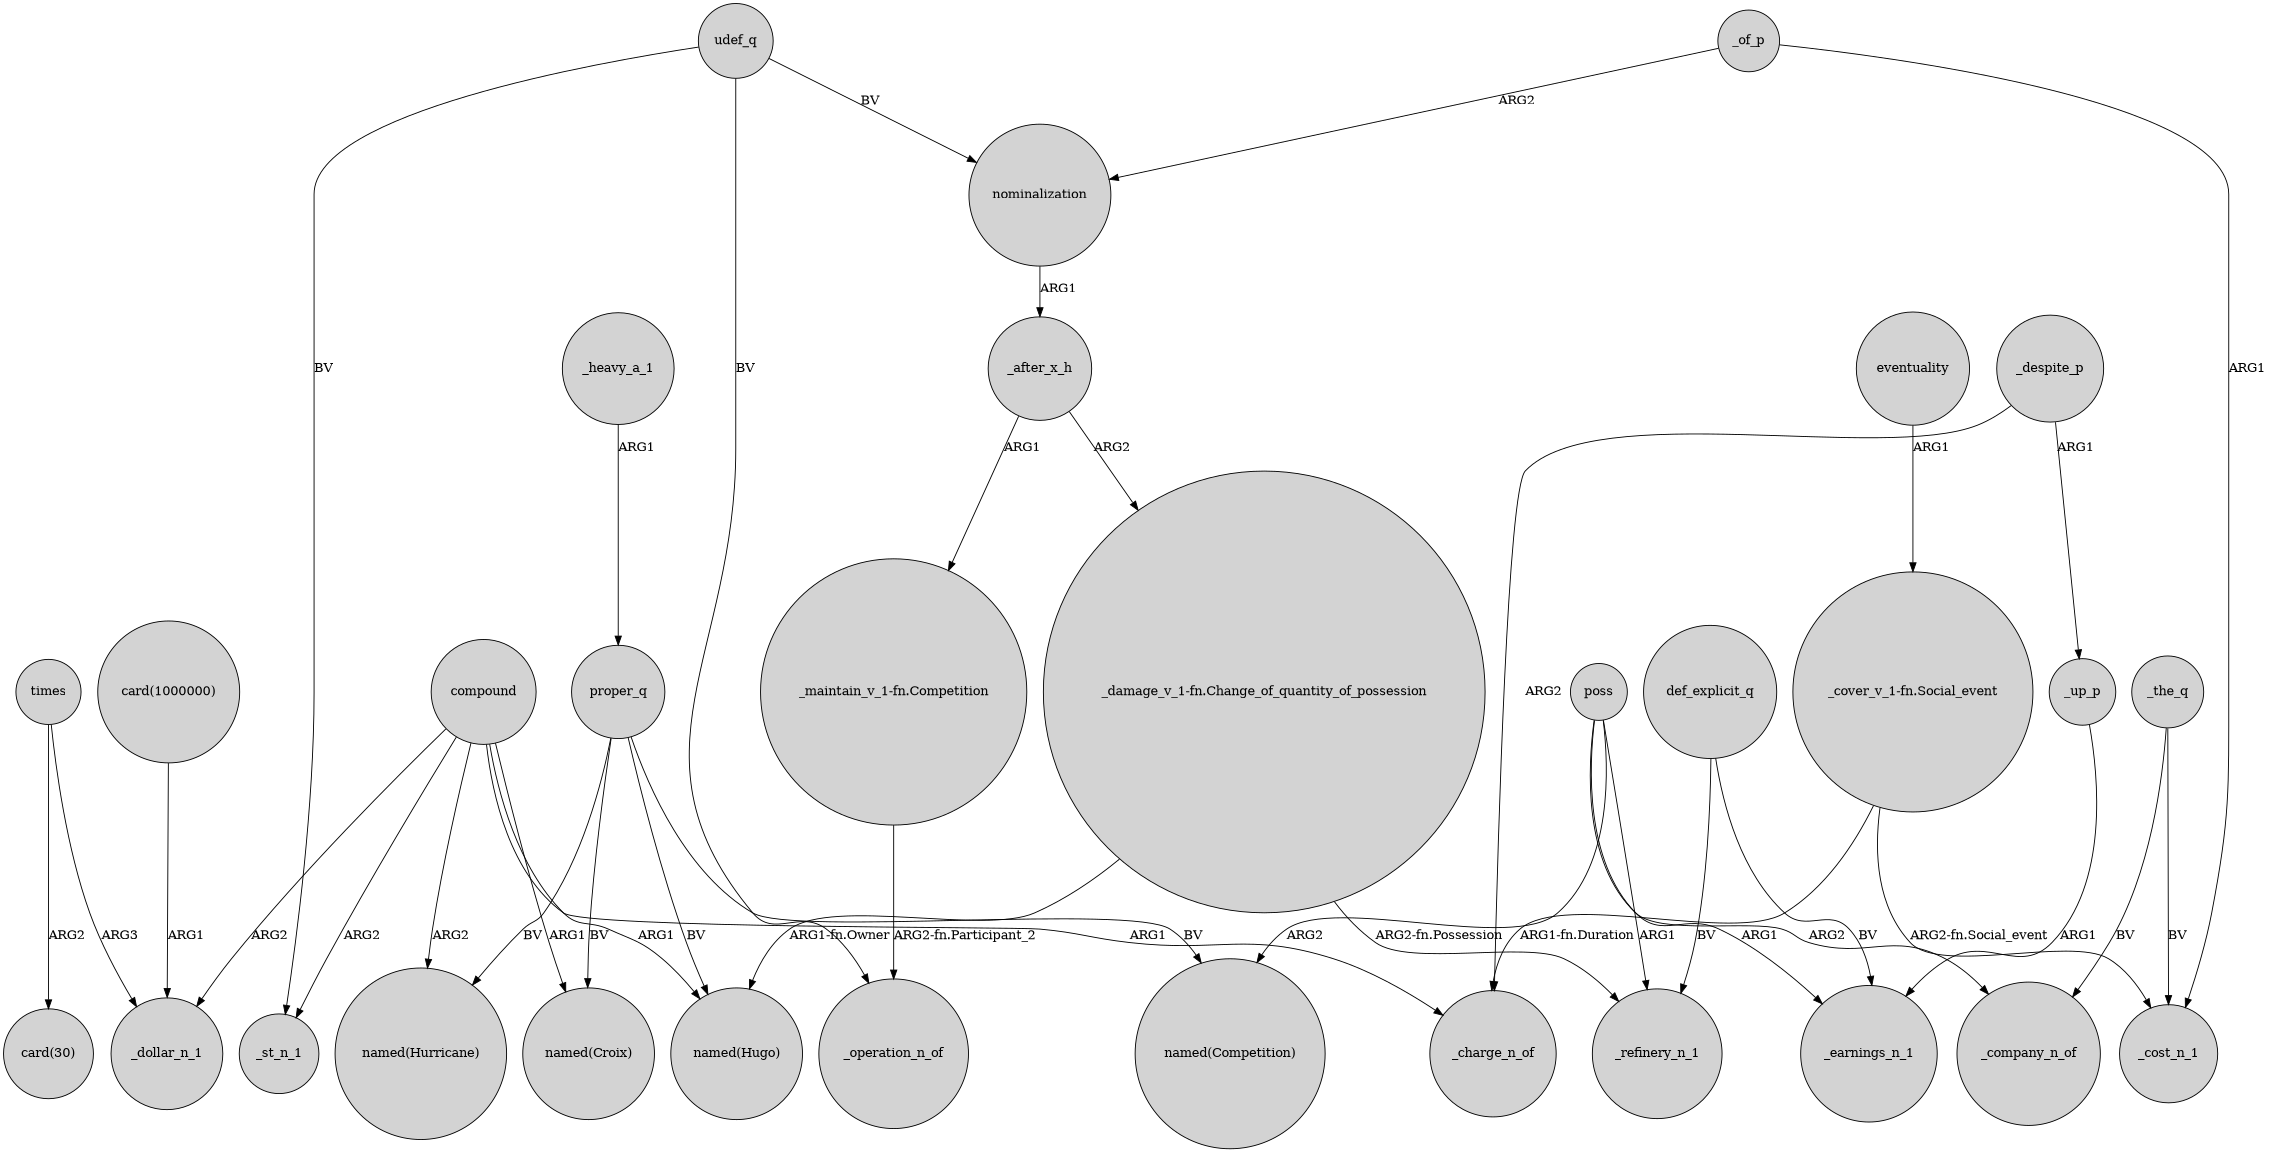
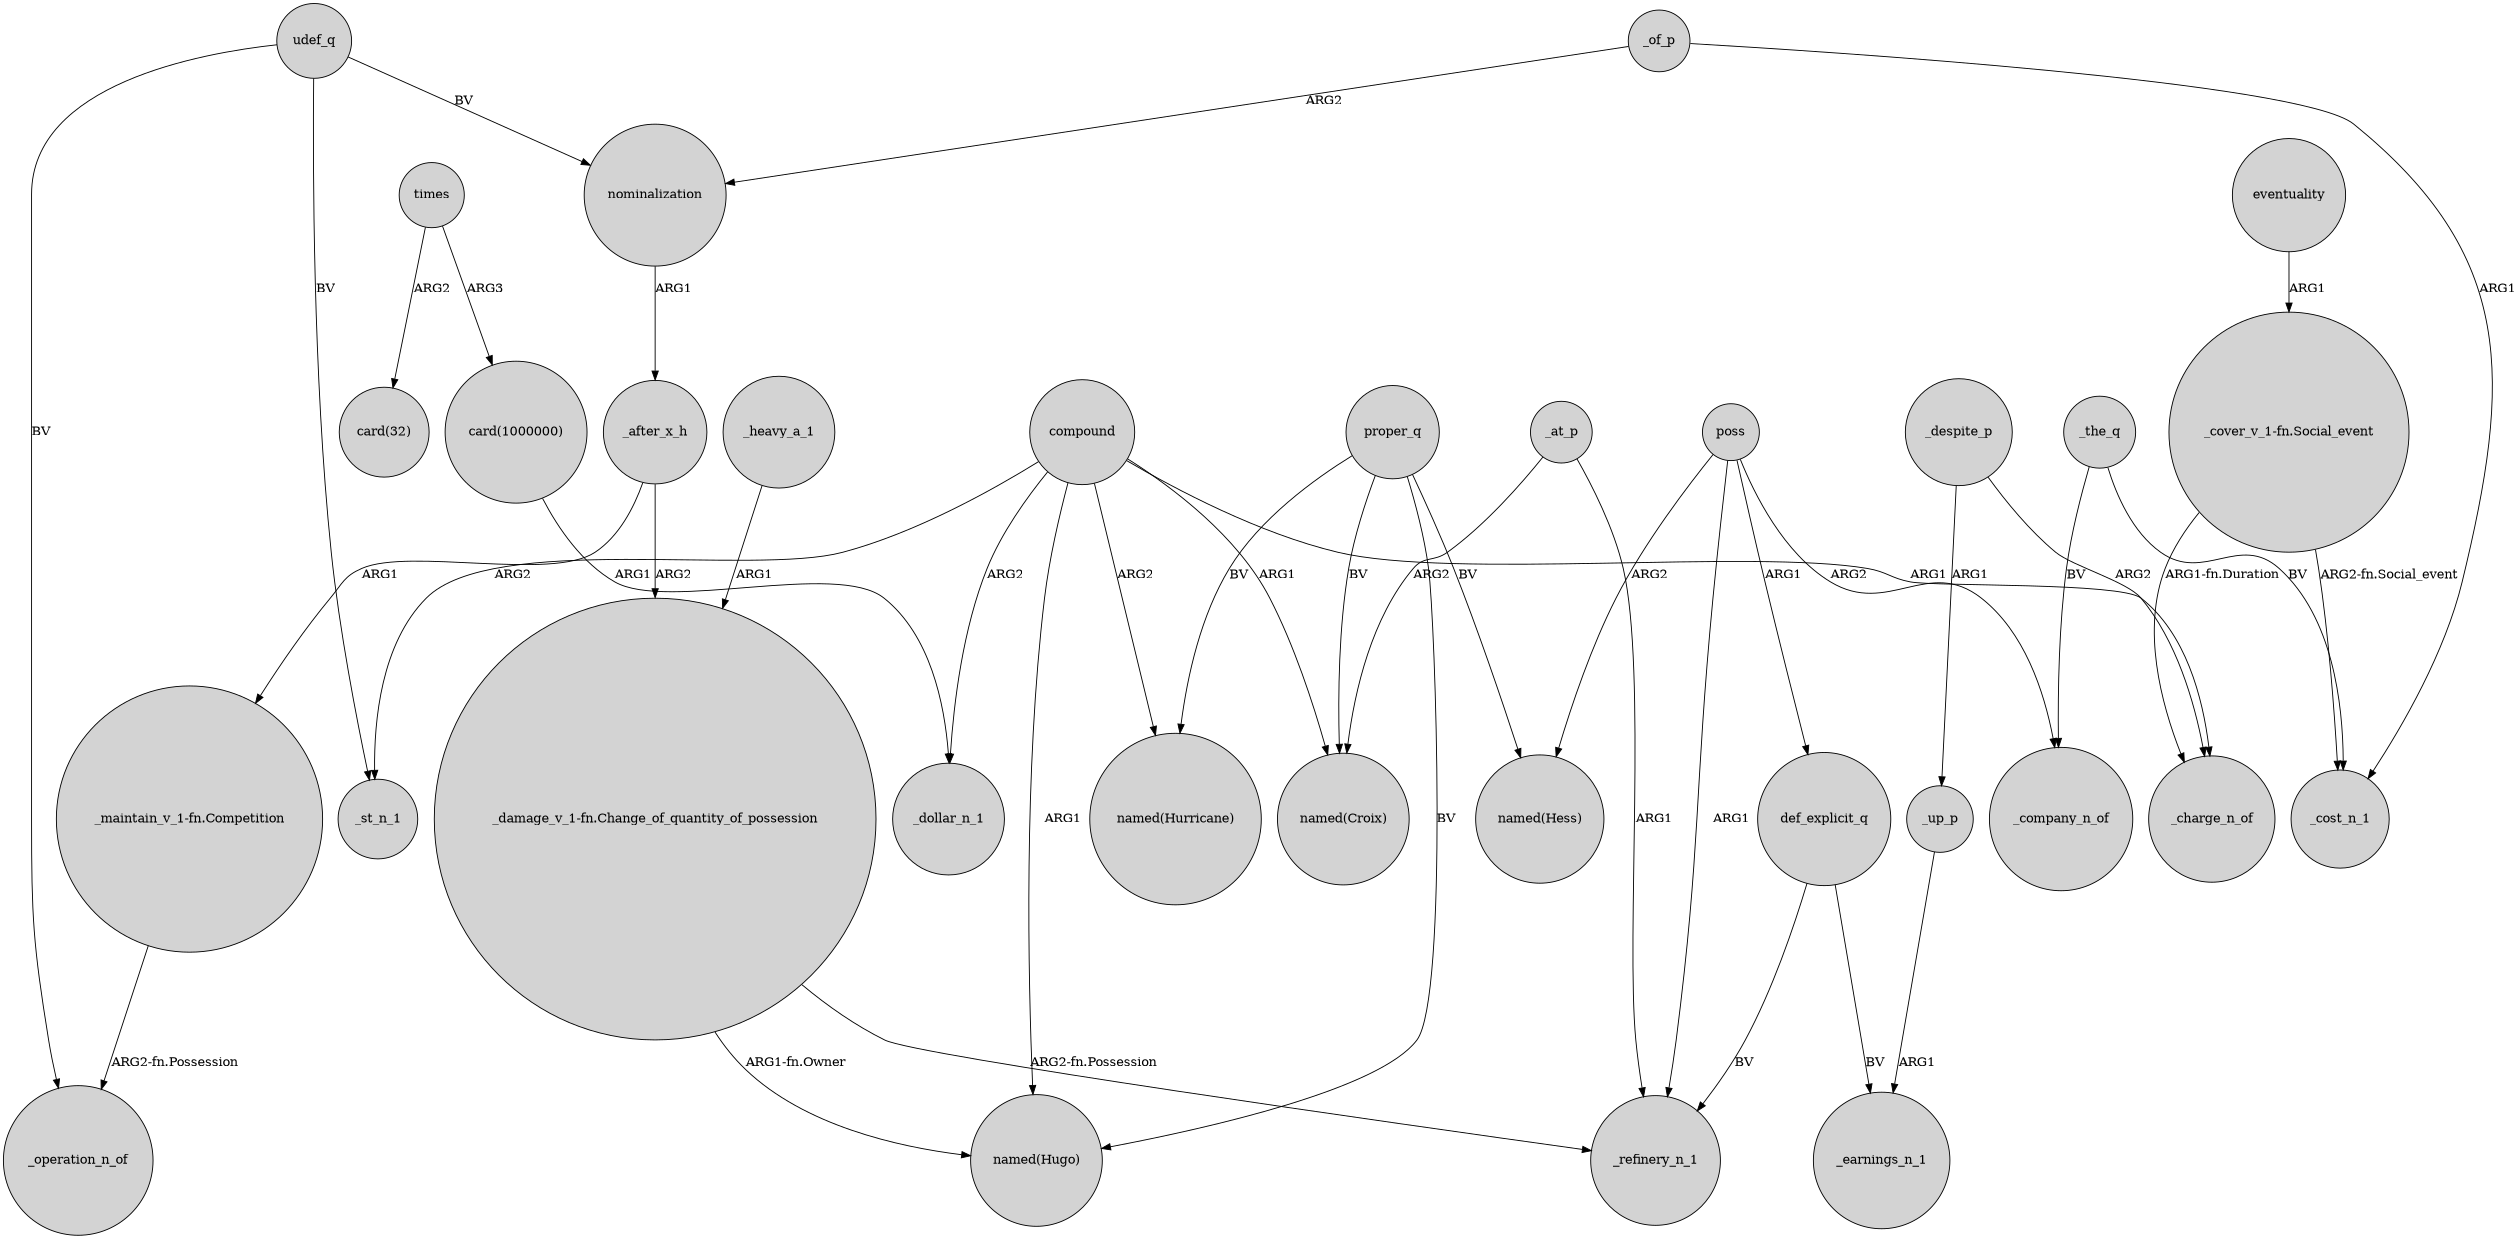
node "_at_p": added
edge "_heavy_a_1" -> "proper_q": now "_heavy_a_1" -> "_damage_v_1-fn.Change_of_quantity_of_possession"
edge "times" -> "_dollar_n_1": now "times" -> "card(1000000)"
edge "poss" -> "_earnings_n_1": now "poss" -> "def_explicit_q"
edge "_maintain_v_1-fn.Competition" -> "_operation_n_of": label "ARG2-fn.Participant_2" -> "ARG2-fn.Possession"
node "card(30)": label "card(30)" -> "card(32)"
node "named(Competition)": label "named(Competition)" -> "named(Hess)"
